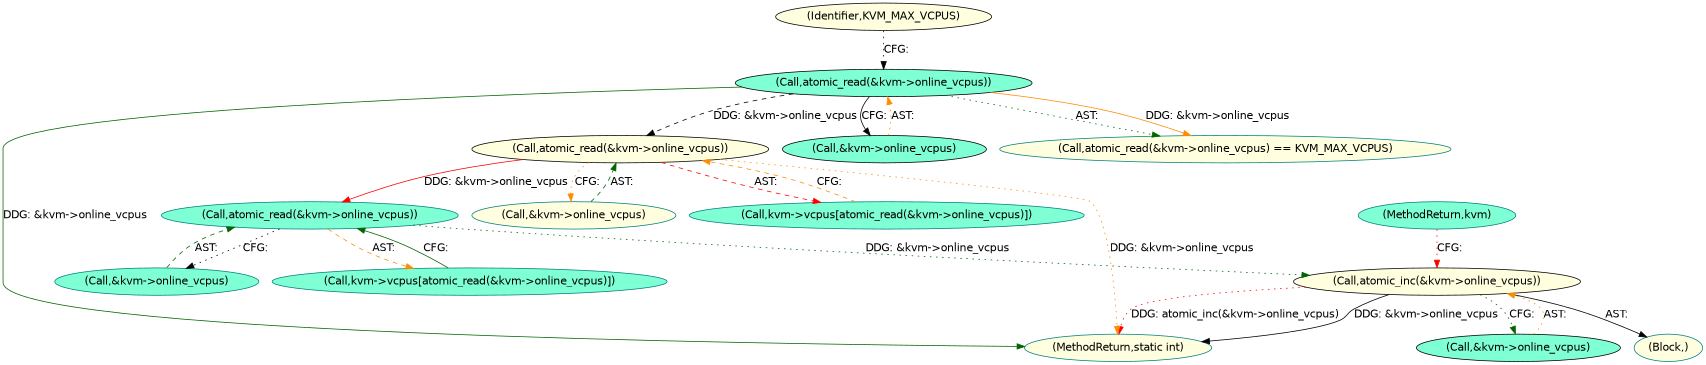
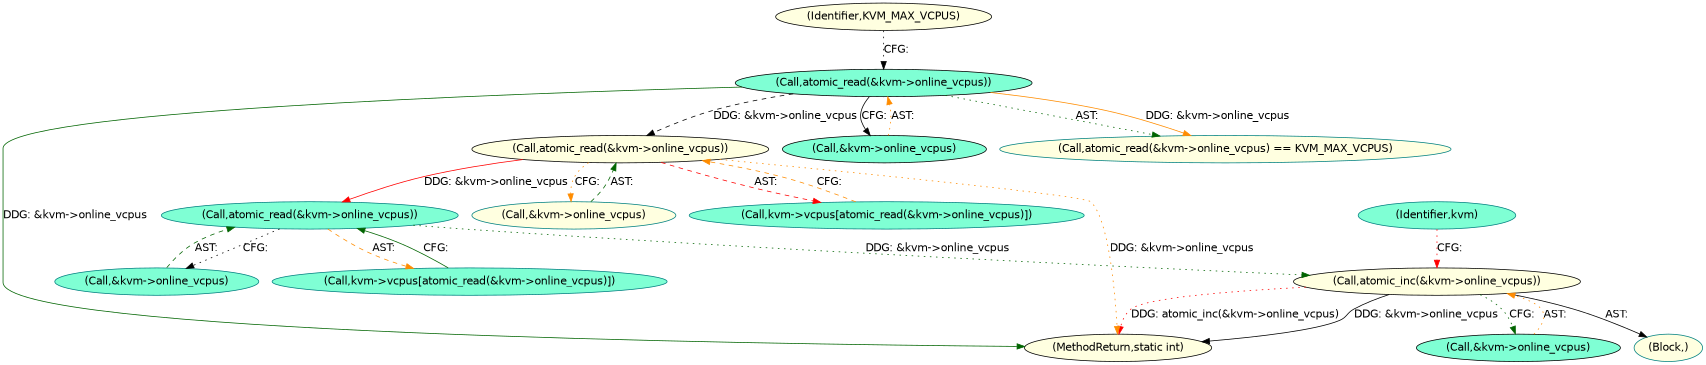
node "(MethodReturn,kvm)": label "(MethodReturn,kvm)" -> "(Identifier,kvm)"
node "(MethodReturn,static int)": color teal -> black
